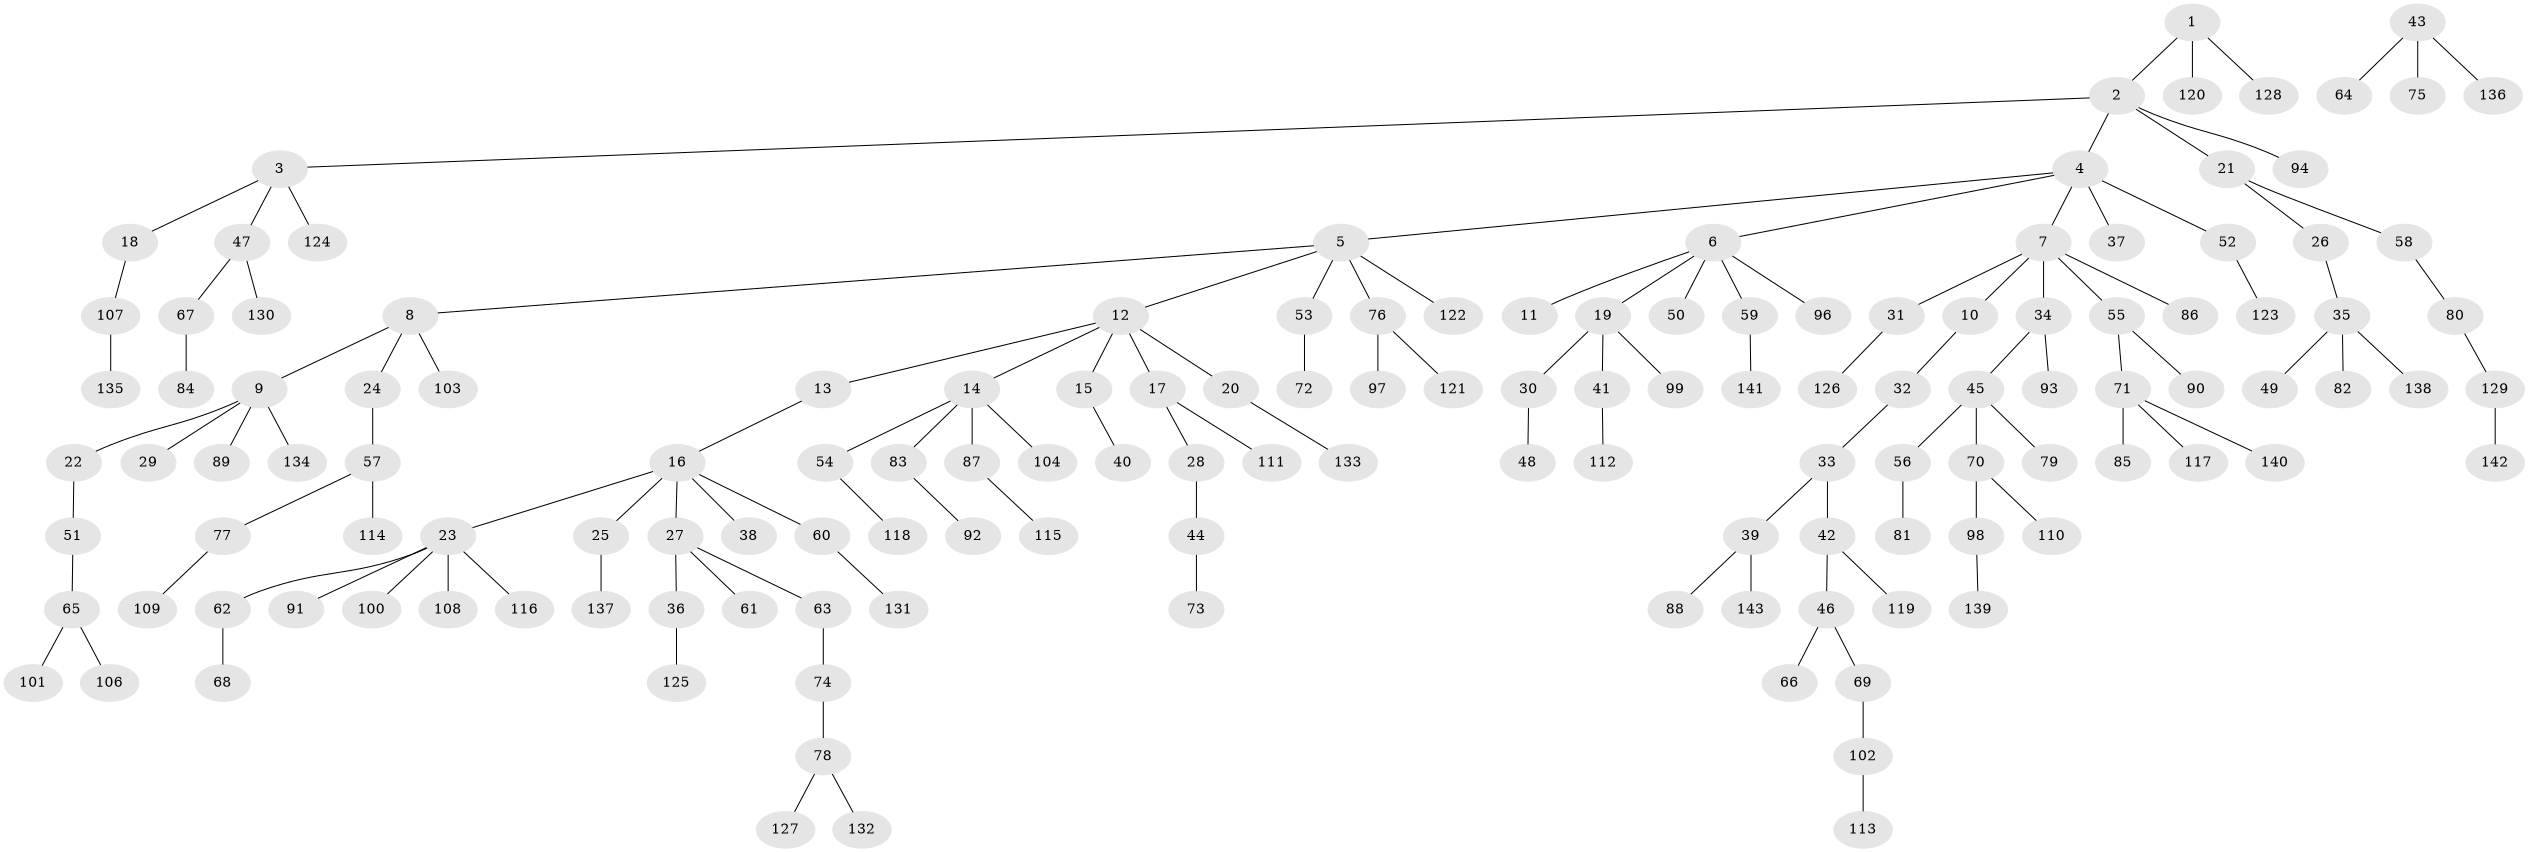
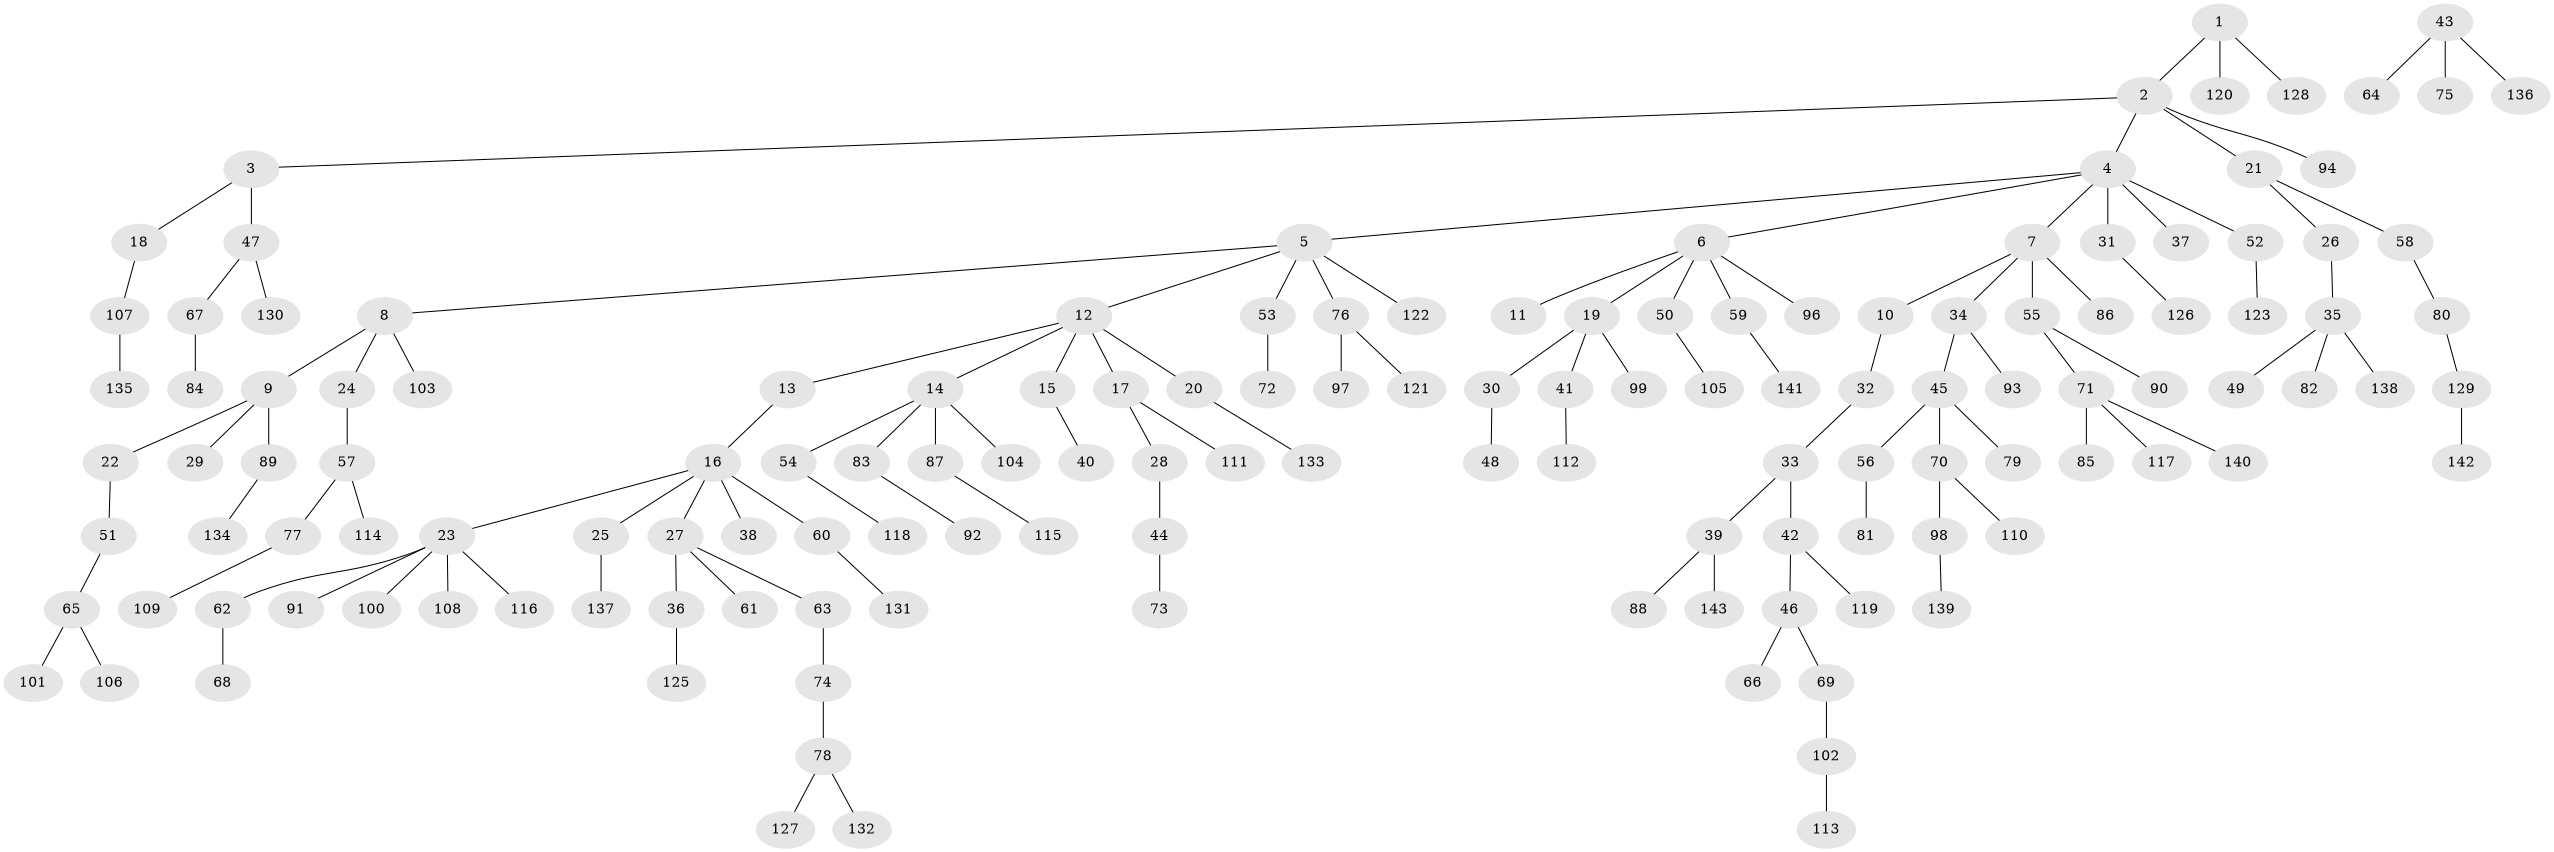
node "124": removed
edge "7" -- "31": now "4" -- "31"
node "105": added
edge "9" -- "134": now "89" -- "134"
